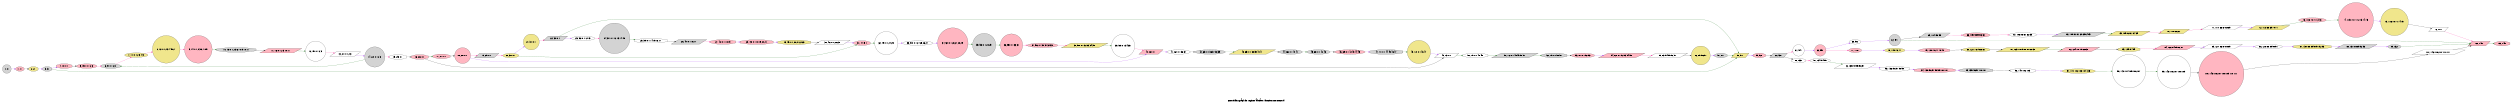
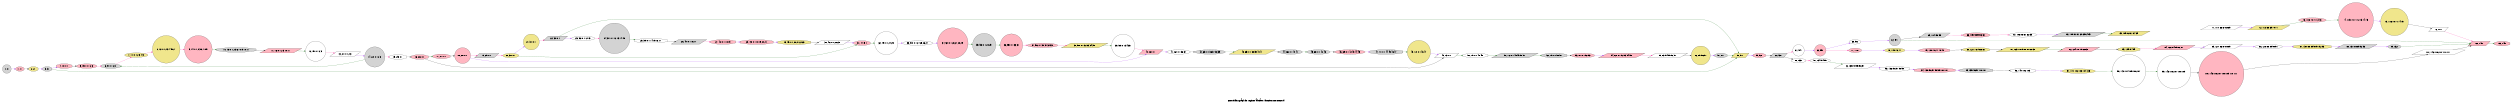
node "70, 110: 66 67": removed
